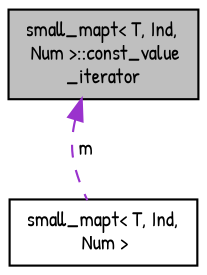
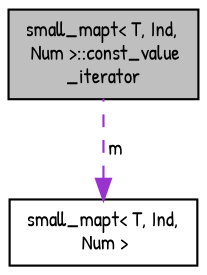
edge "small_mapt< T, Ind, Num >" -> "small_mapt< T, Ind, Num >::const_value _iterator": reversed
